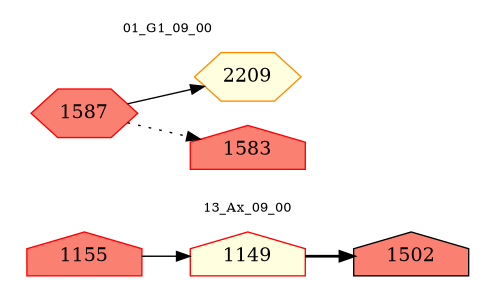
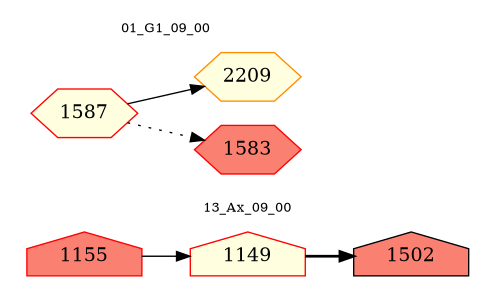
node "1587": fillcolor salmon -> lightyellow
node "1583": shape house -> hexagon
